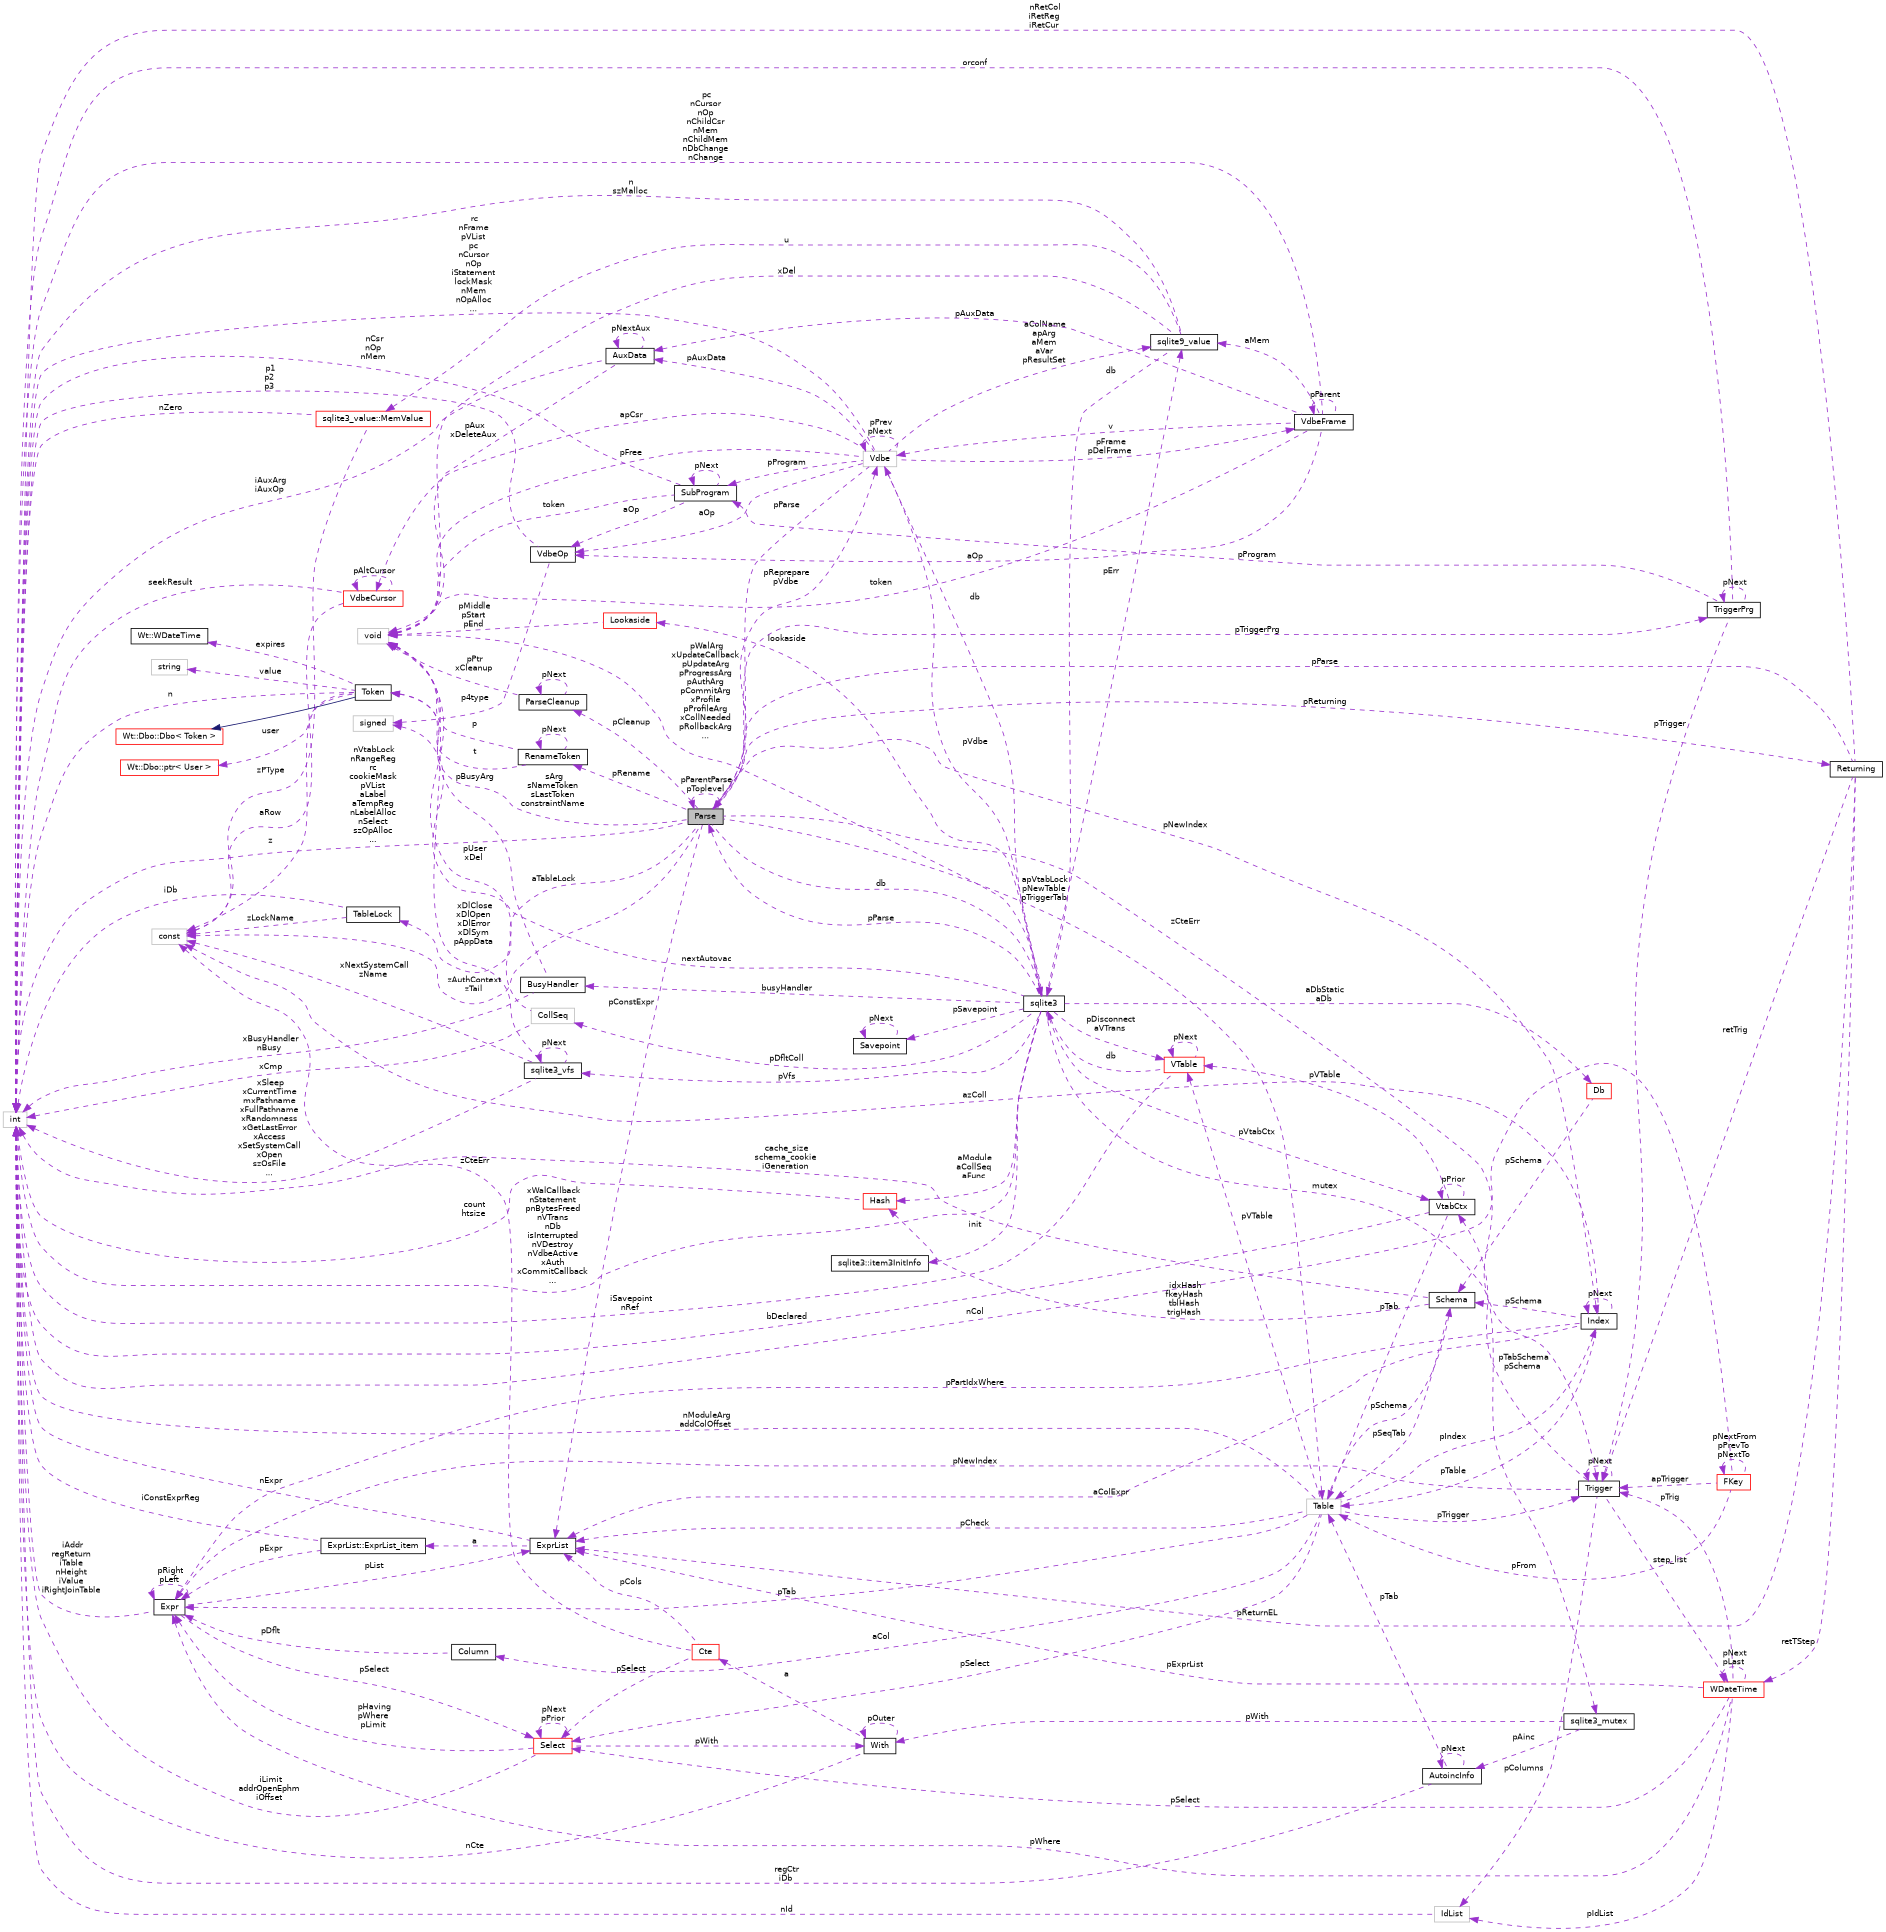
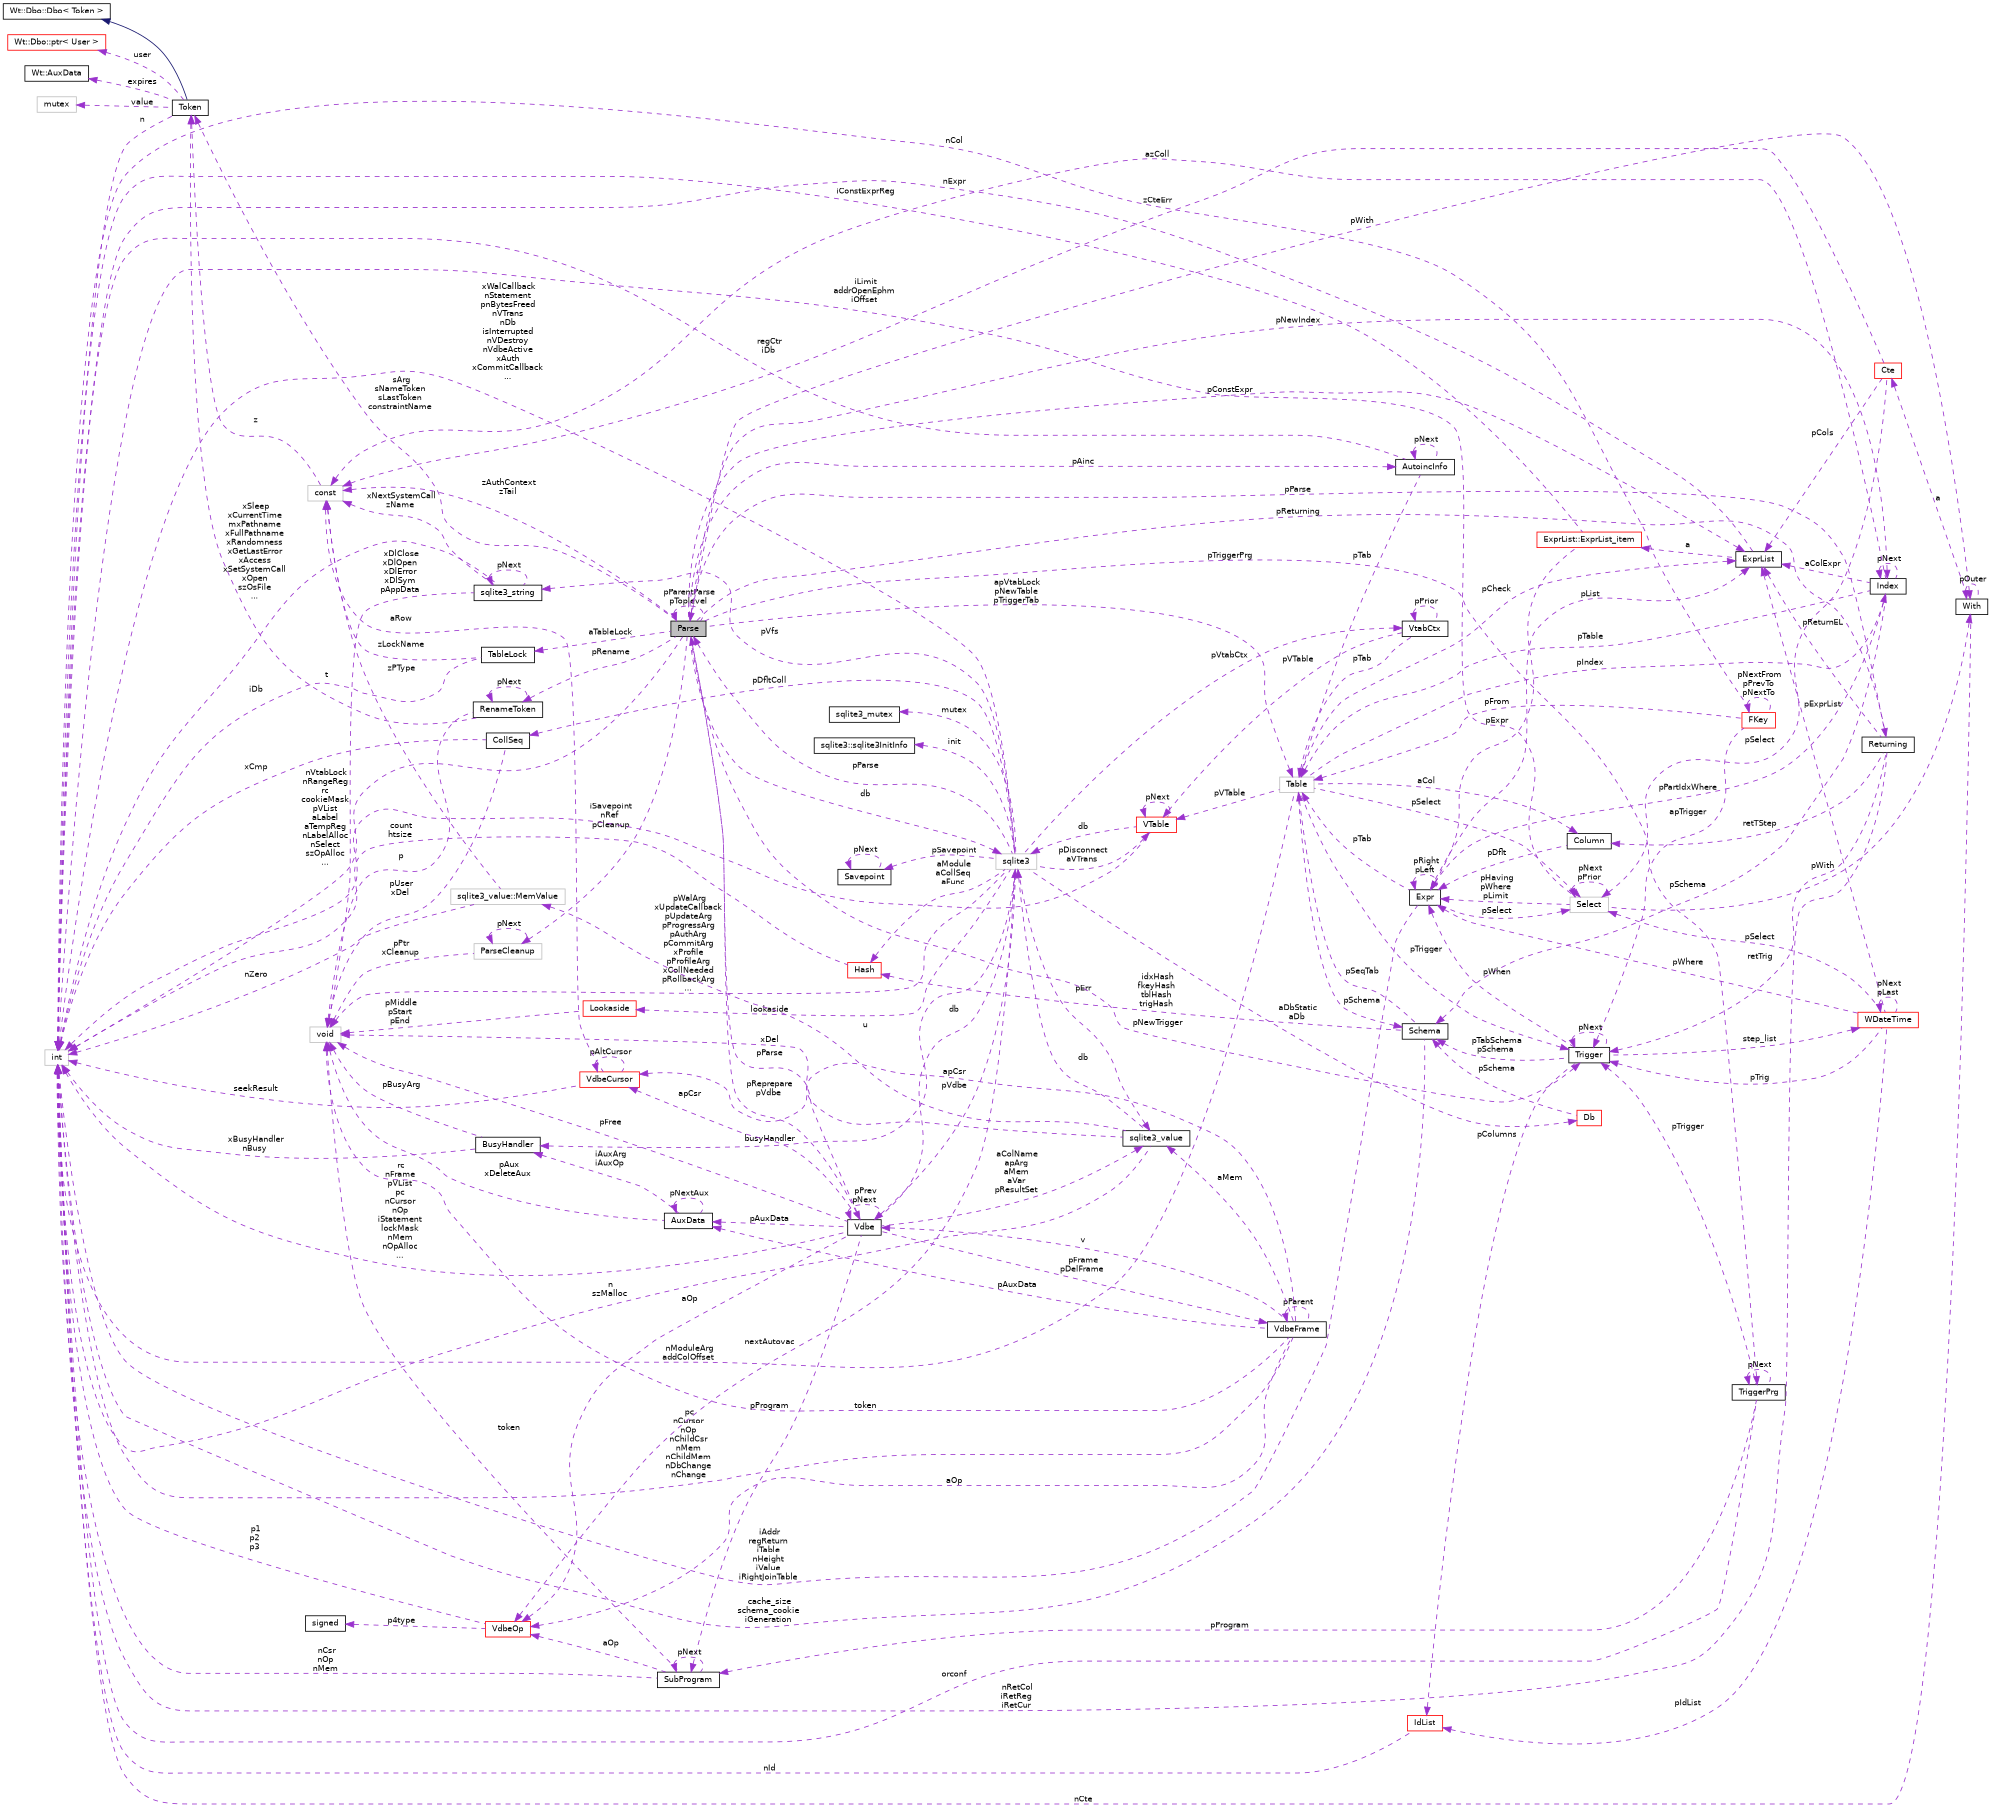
node "sqlite9_value": label "sqlite9_value" -> "sqlite3_value"
node "sqlite3_value::MemValue": color red -> grey75
node "Vdbe": color grey75 -> black
node "VdbeOp": color black -> red
edge "AuxData" -> "int": now "AuxData" -> "BusyHandler"
node "Wt::WDateTime": label "Wt::WDateTime" -> "Wt::AuxData"
node "string": label "string" -> "mutex"
node "ParseCleanup": color black -> grey75
node "signed": color grey75 -> black
node "Wt::Dbo::Dbo< Token >": color red -> black
edge "Token" -> "const": reversed
edge "Parse" -> "Trigger": label " zCteErr" -> " pNewTrigger"
edge "sqlite3" -> "signed": now "sqlite3" -> "VdbeOp"
node "sqlite3": color black -> grey75
node "CollSeq": color grey75 -> black
node "sqlite3_vfs": label "sqlite3_vfs" -> "sqlite3_string"
edge "VdbeFrame" -> "VdbeCursor": added, label "apCsr"
edge "Returning" -> "WDateTime": now "Returning" -> "Column"
node "sqlite3::item3InitInfo": label "sqlite3::item3InitInfo" -> "sqlite3::sqlite3InitInfo"
edge "VtabCtx" -> "int": removed, label "bDeclared"
edge "Trigger" -> "VtabCtx": now "Trigger" -> "Schema"
edge "Trigger" -> "Expr": label " pNewIndex" -> " pWhen"
node "ExprList::ExprList_item": color black -> red
edge "Table" -> "Expr": reversed
edge "sqlite3_mutex" -> "With": now "Parse" -> "With"
node "Select": color red -> grey75
edge "sqlite3_mutex" -> "AutoincInfo": now "Parse" -> "AutoincInfo"
node "IdList": color grey75 -> red
